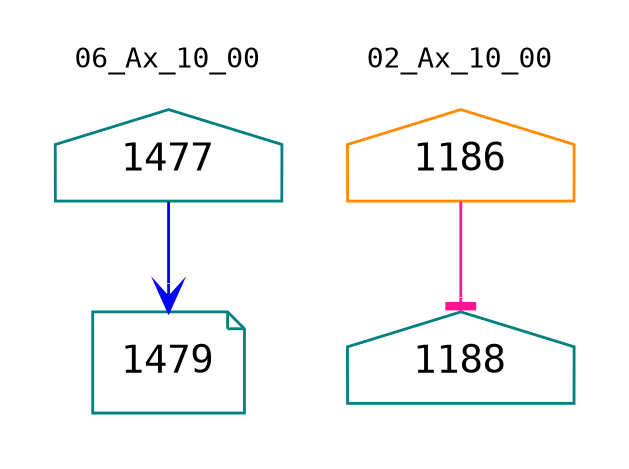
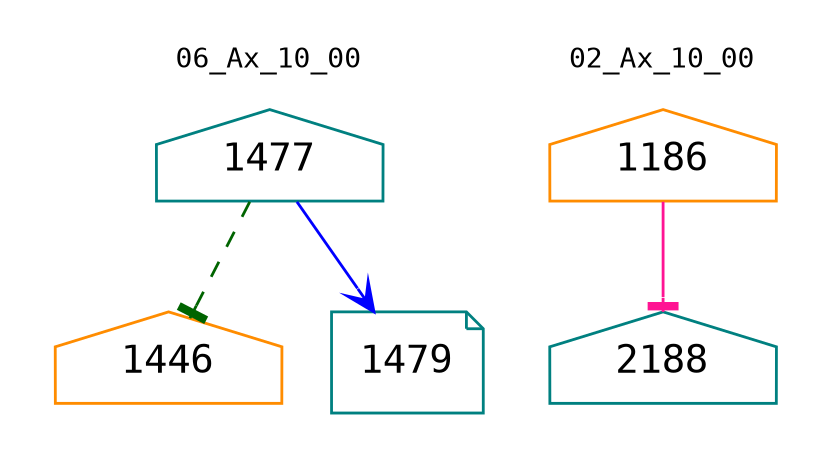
node "1446": added
node "1188": label "1188" -> "2188"
